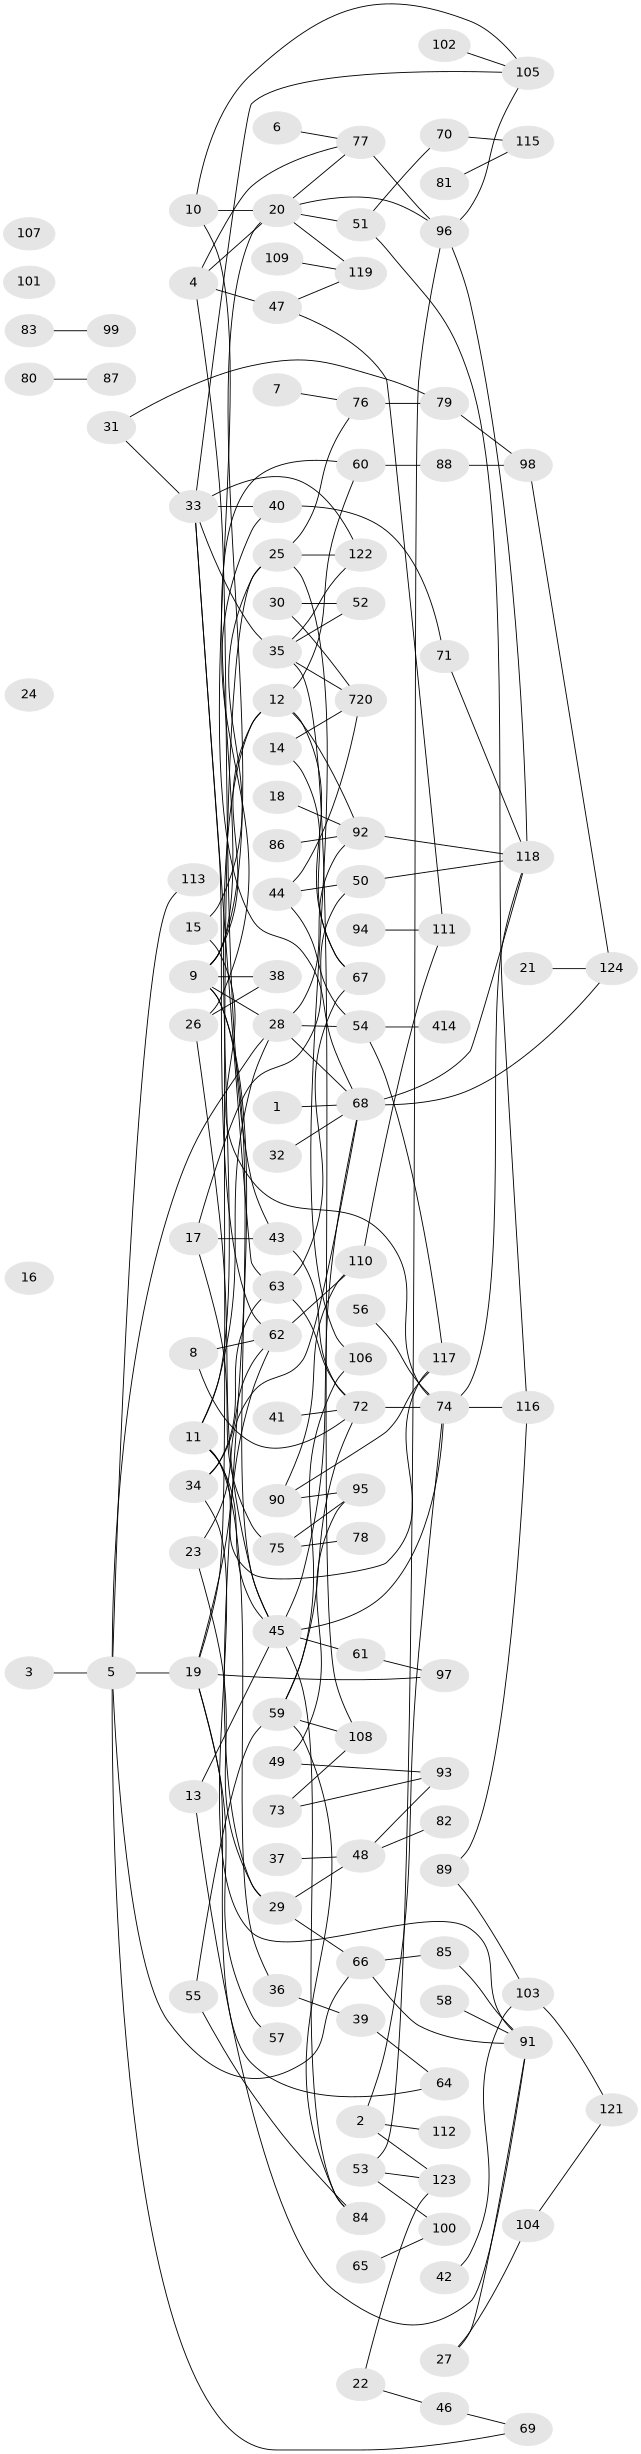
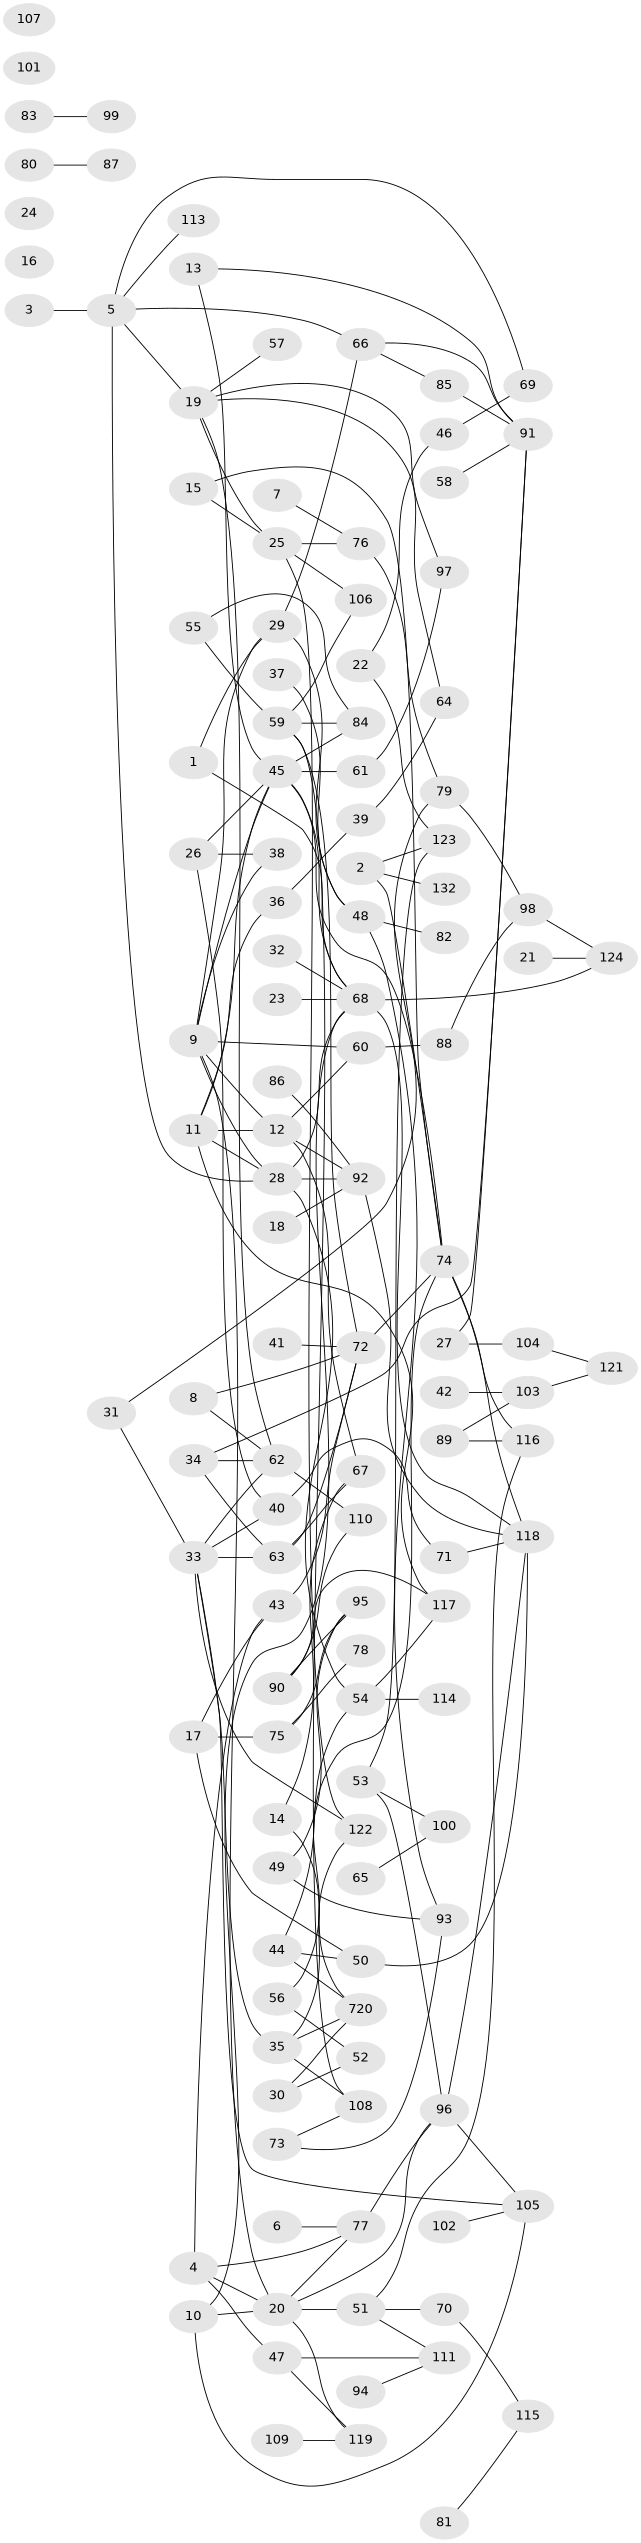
edge "52" -- "35": now "52" -- "56"
node "414": label "414" -> "114"
edge "111" -- "110": now "111" -- "51"
edge "23" -- "29": now "1" -- "29"
node "112": label "112" -> "132"
